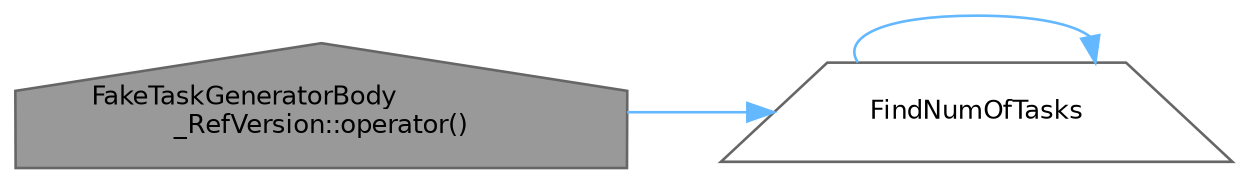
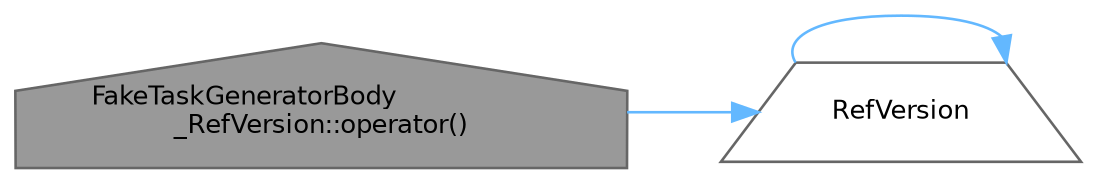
node "FindNumOfTasks": label "FindNumOfTasks" -> "RefVersion"
